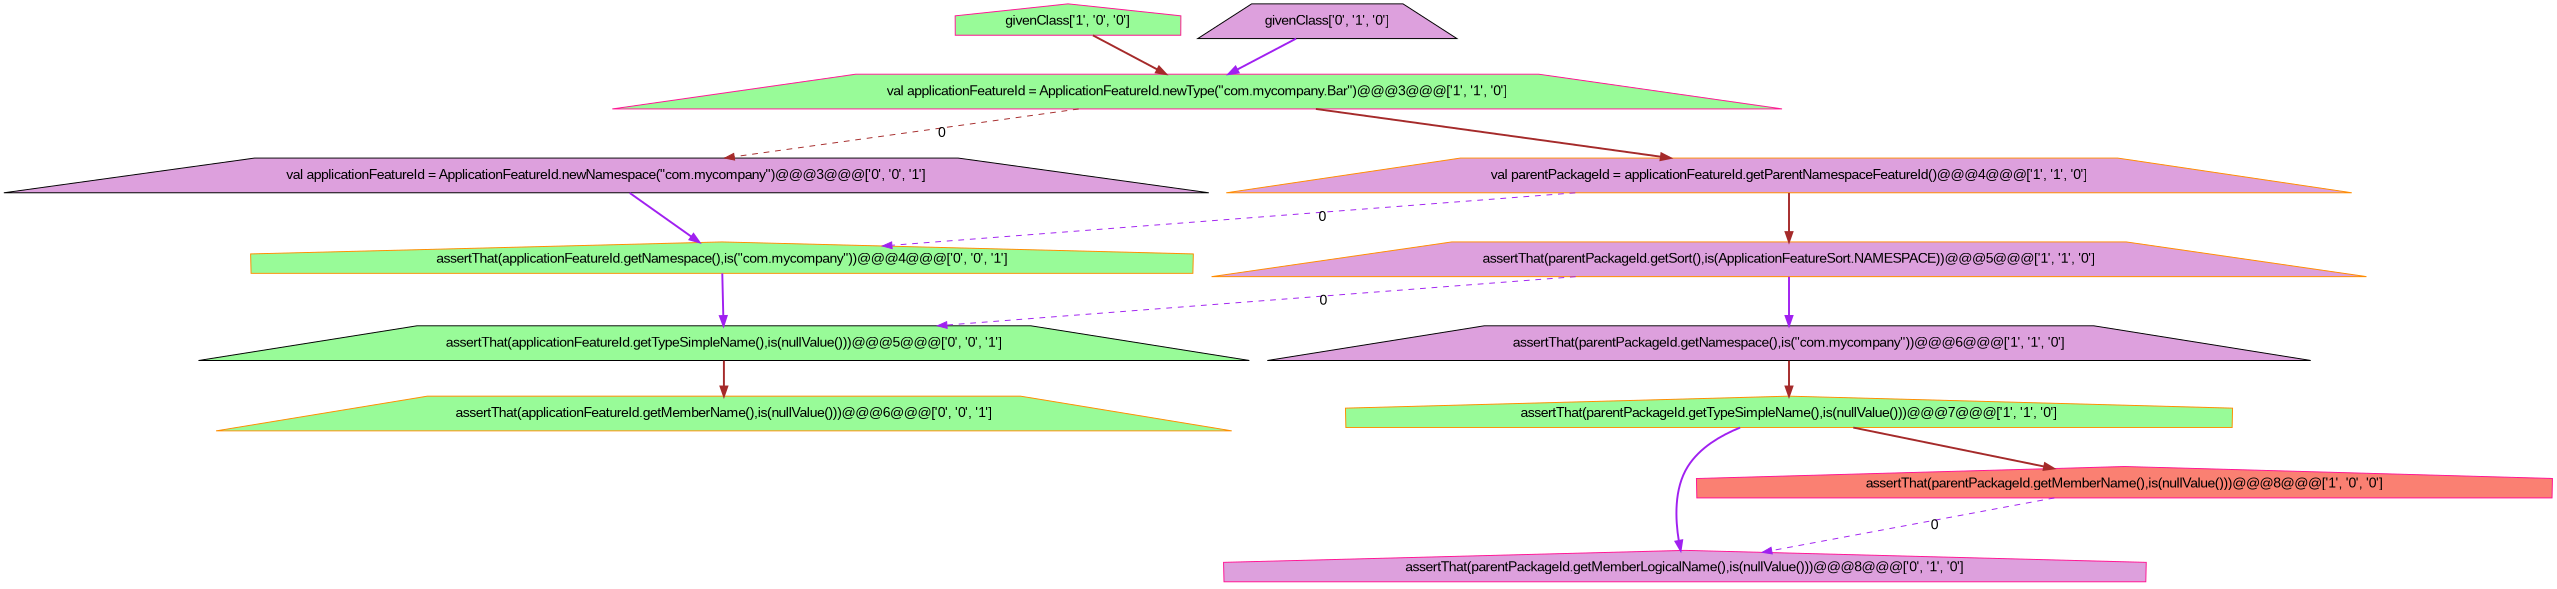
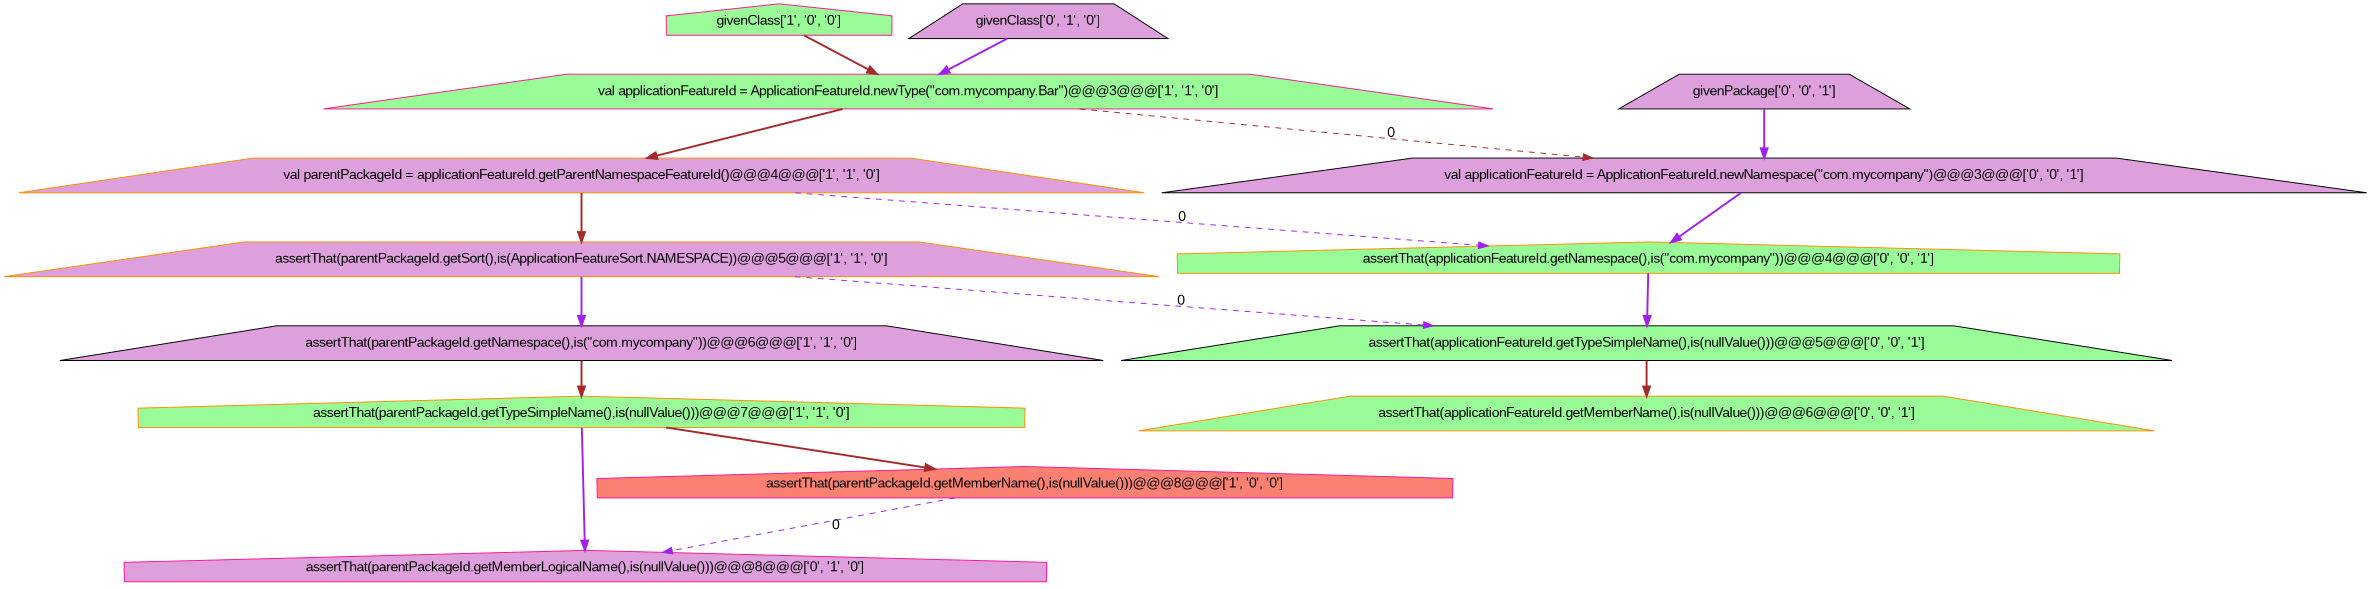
node "givenPackage['0', '0', '1']": added
